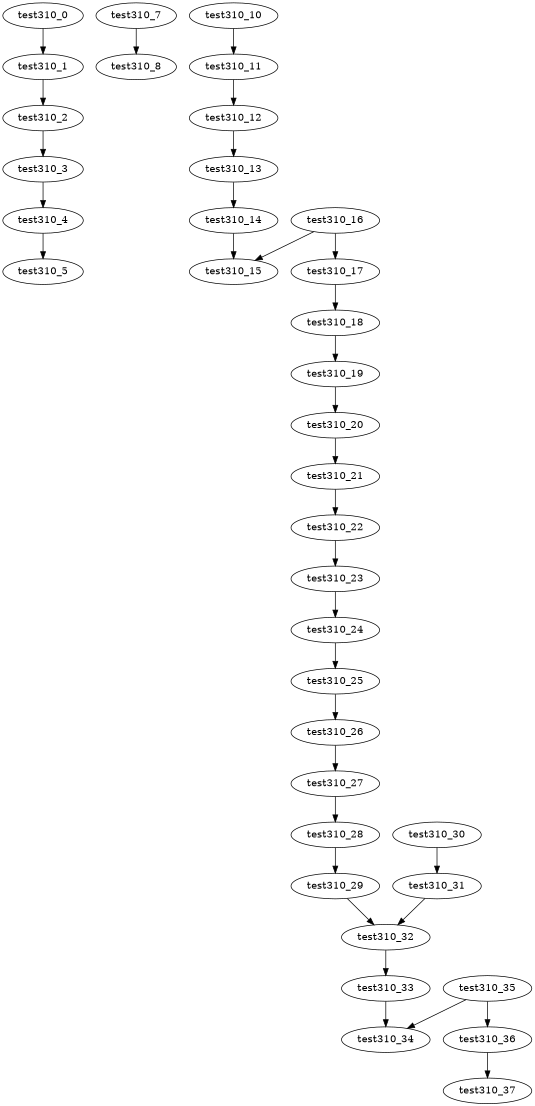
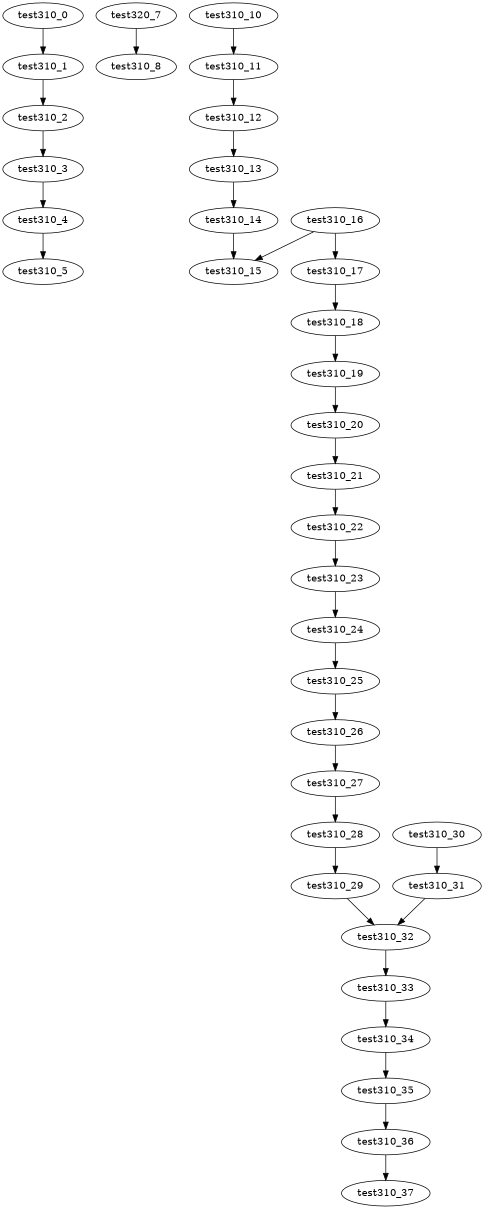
node "test310_7": label "test310_7" -> "test320_7"
edge "test310_35" -> "test310_34": reversed
